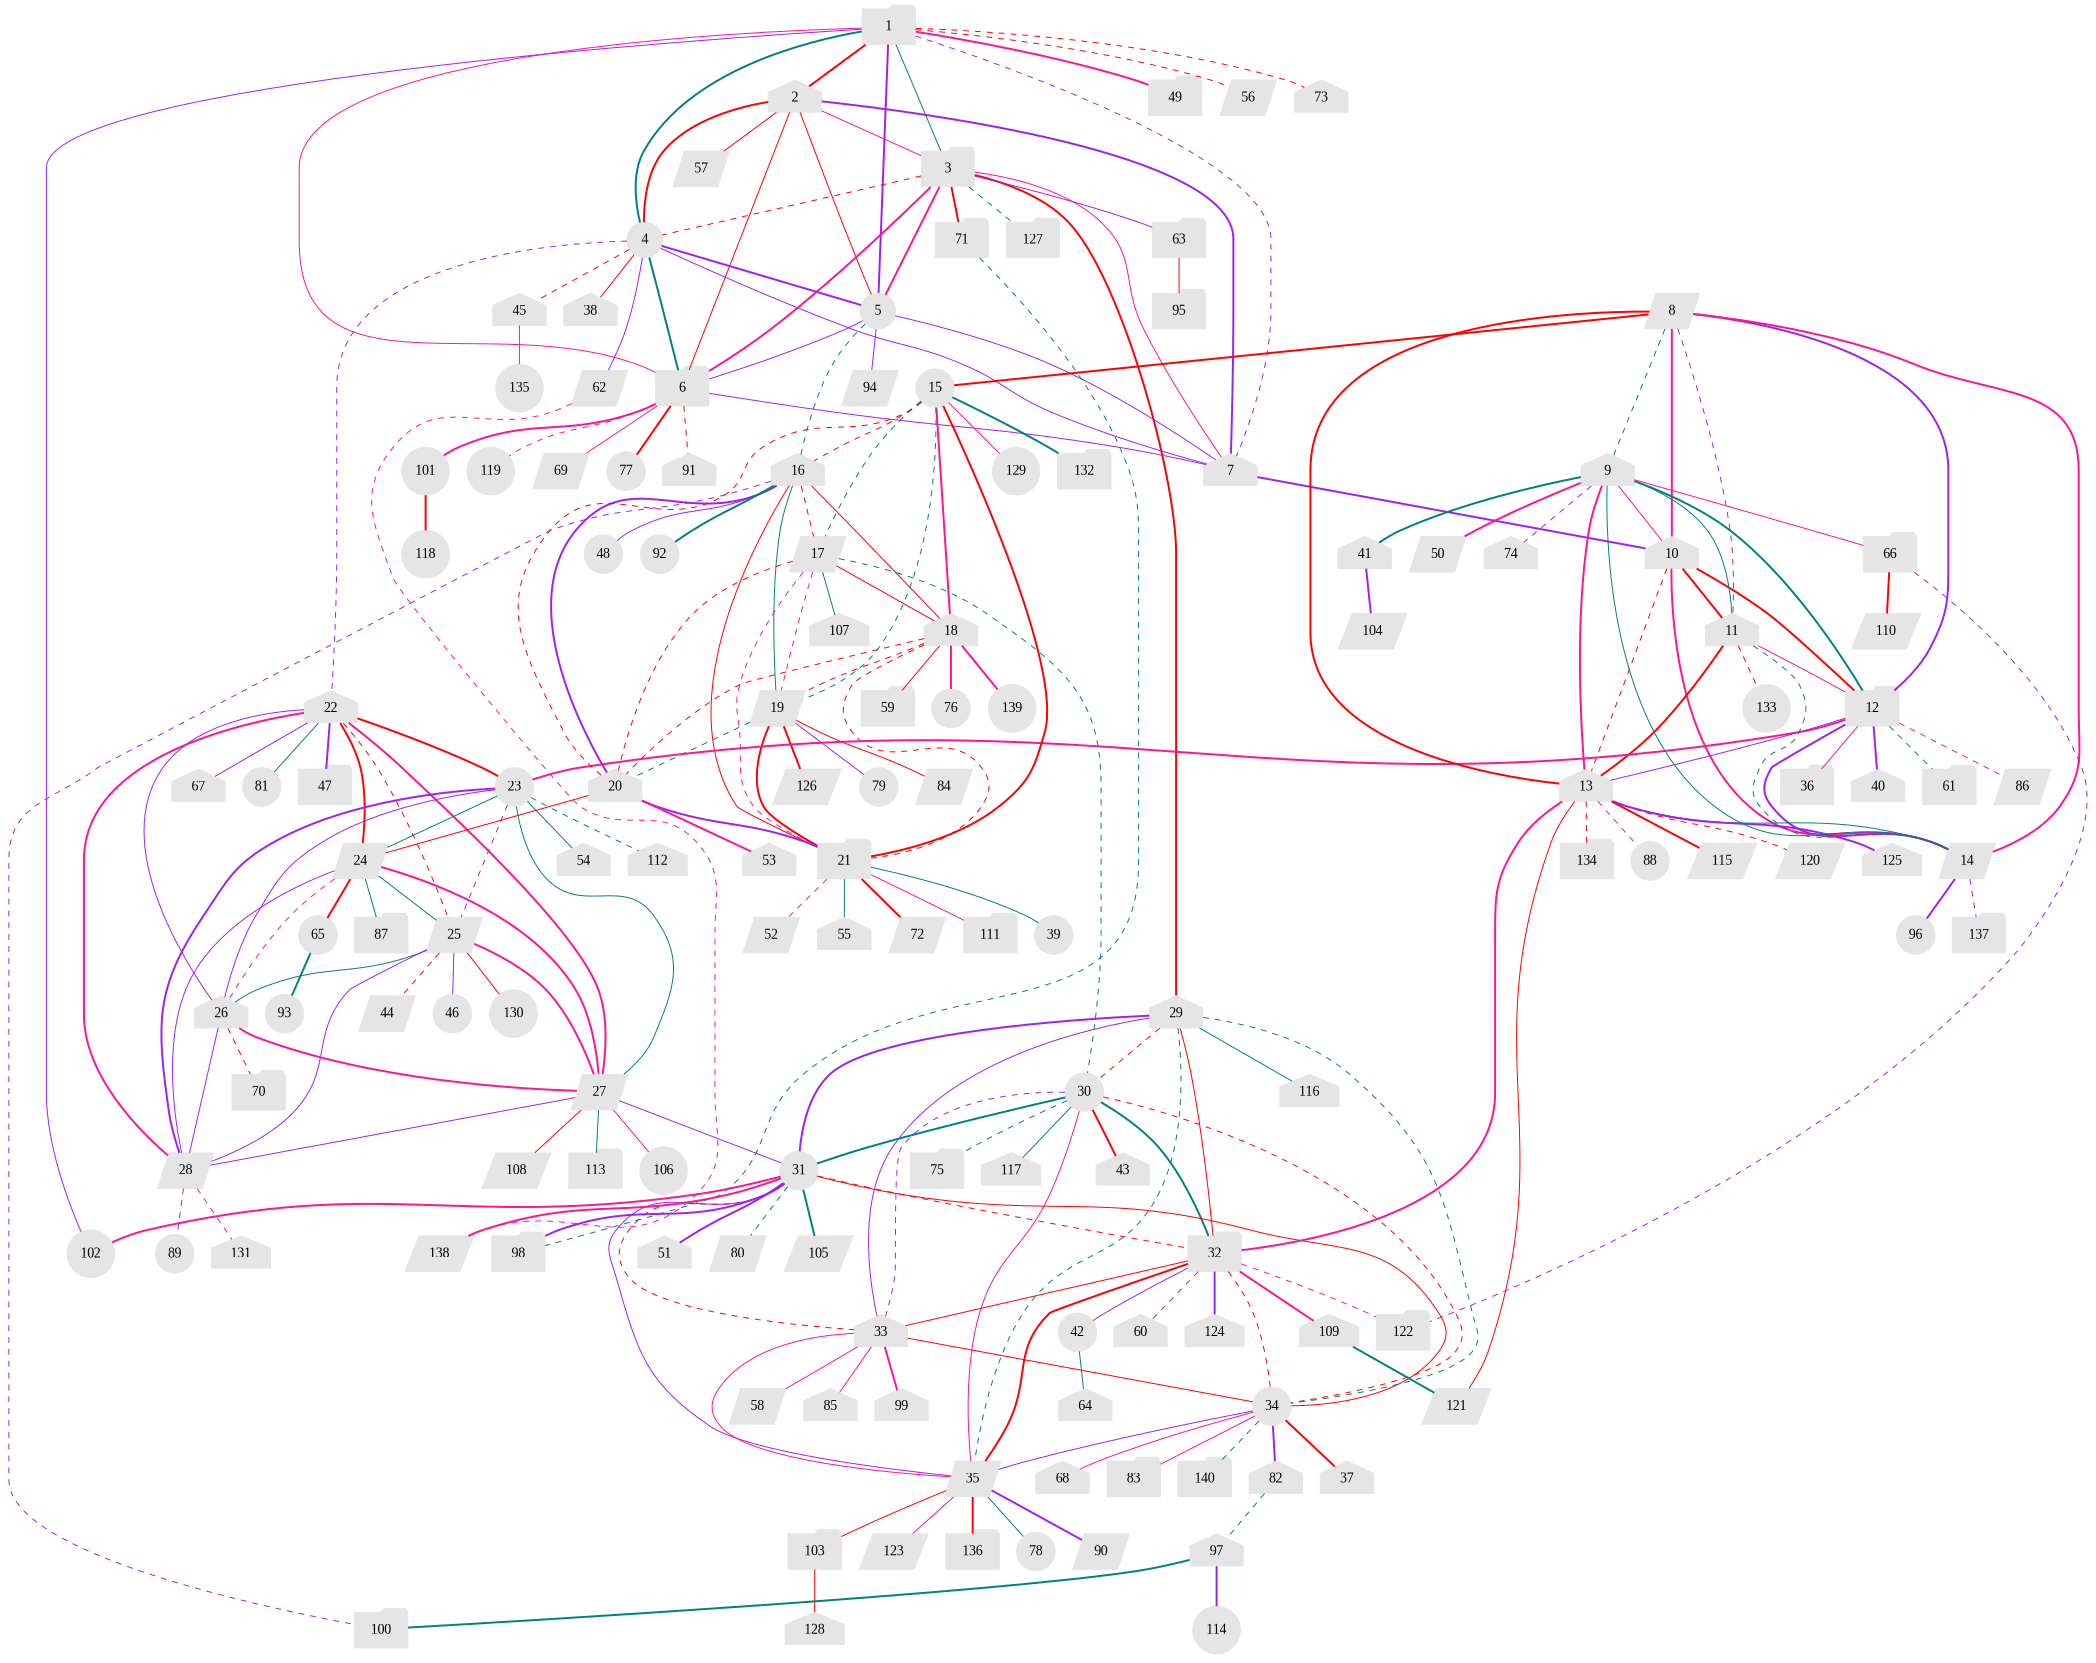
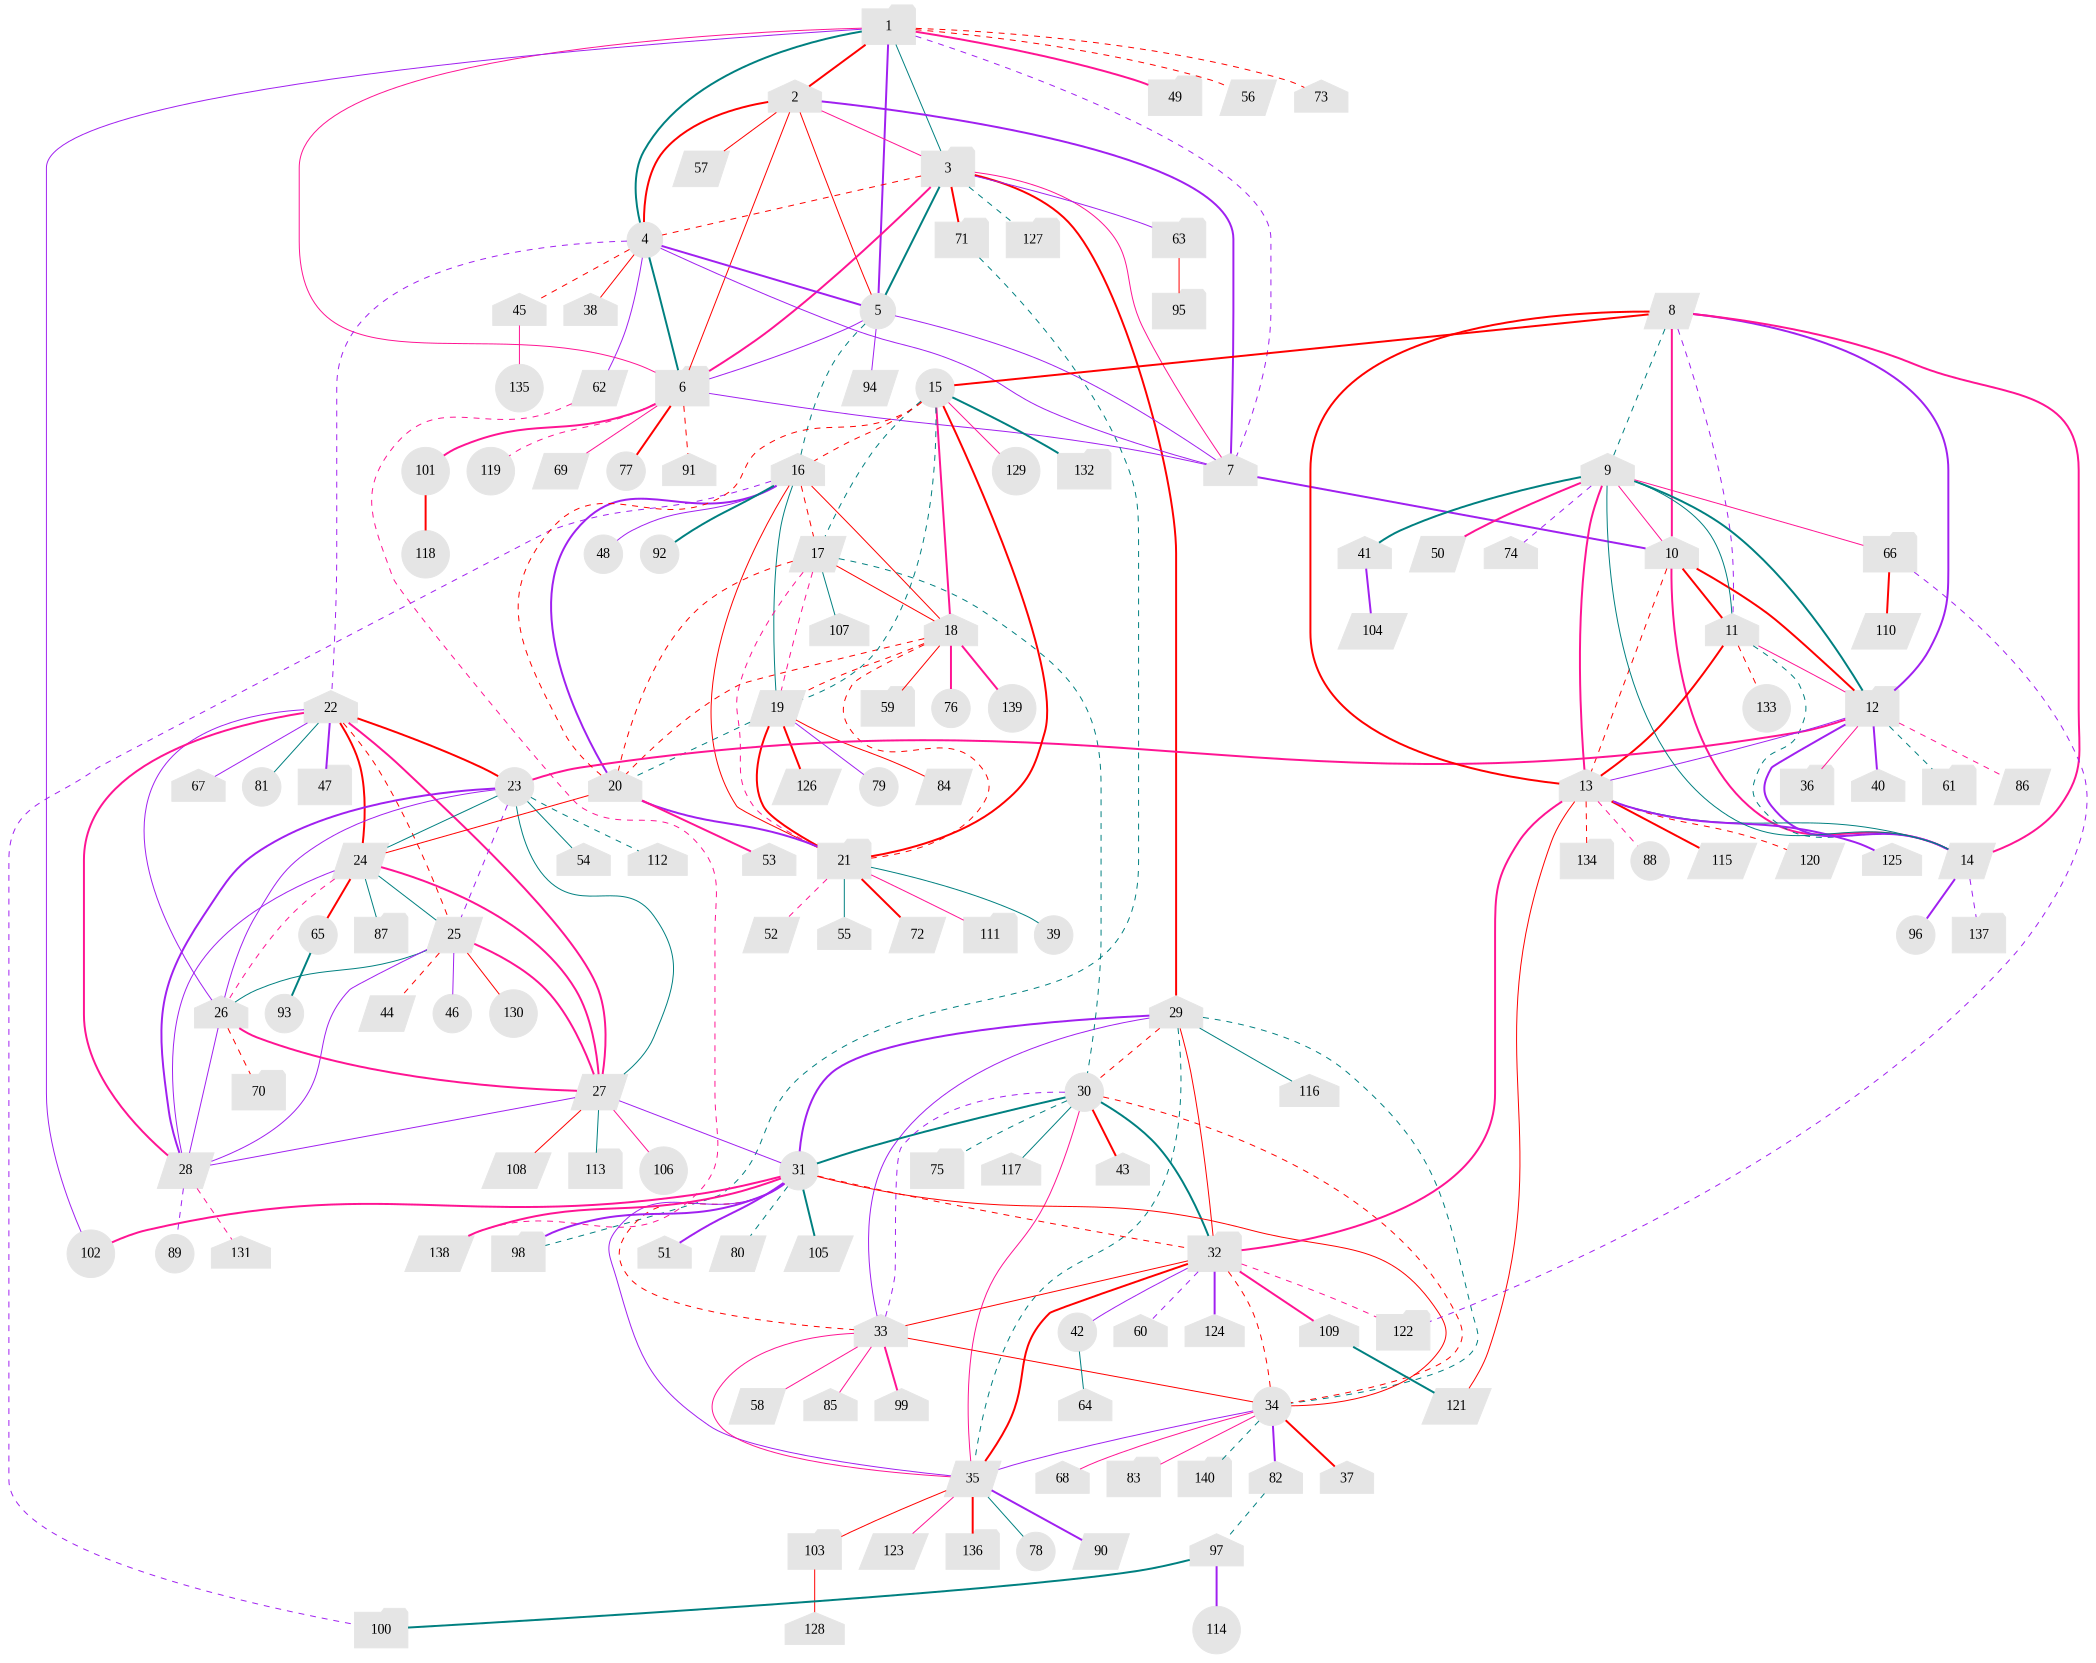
edge "3" -- "5": color deeppink -> teal
